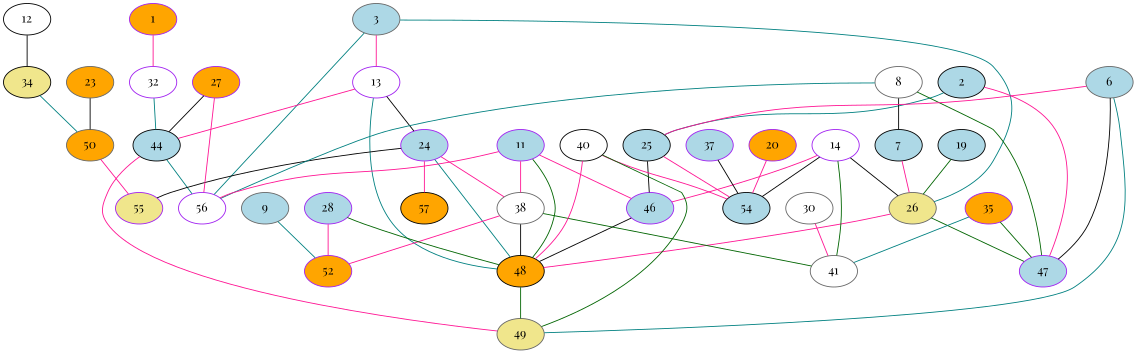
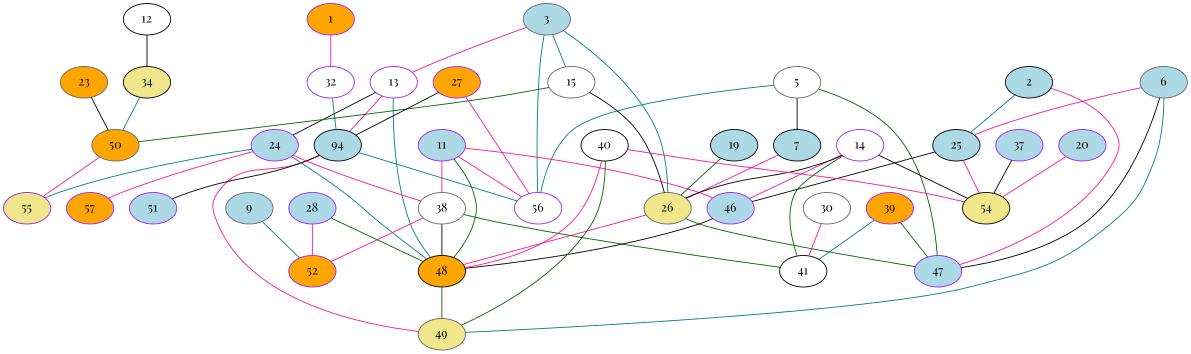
node "15": added
node "8": label "8" -> "5"
node "44": label "44" -> "94"
node "20": fillcolor orange -> lightblue
edge "24" -- "55": color black -> teal
node "51": added
node "57": color black -> purple
node "54": fillcolor lightblue -> khaki
node "35": label "35" -> "39"
node "41": color gray40 -> black
